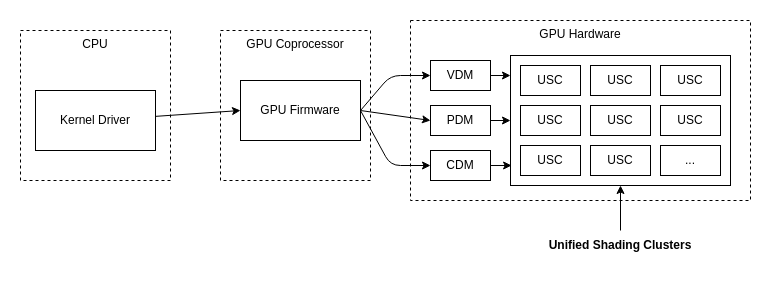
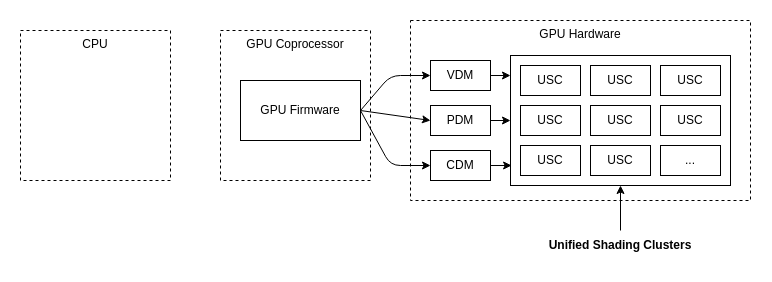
edge "Kernel Driver" -> "GPU Firmware": removed
node "Kernel Driver": removed
